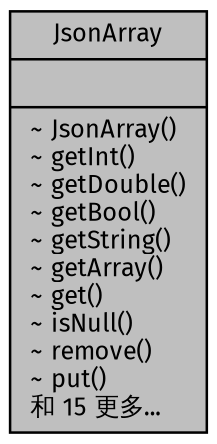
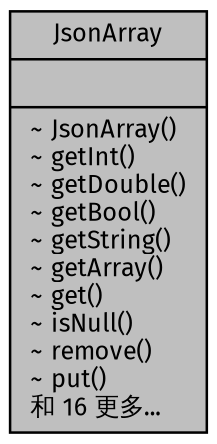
node "JsonArray": text "和 15 更多..." -> "和 16 更多..."
